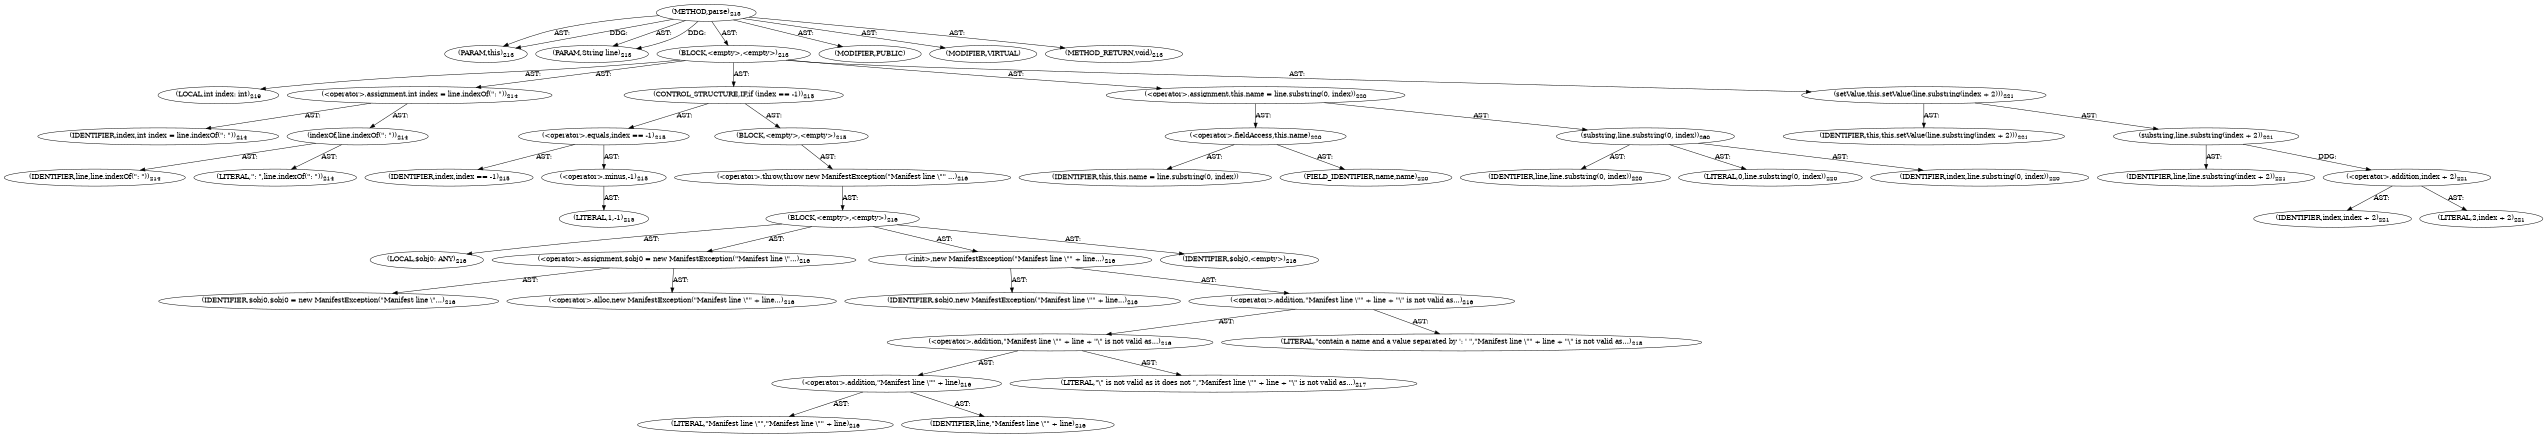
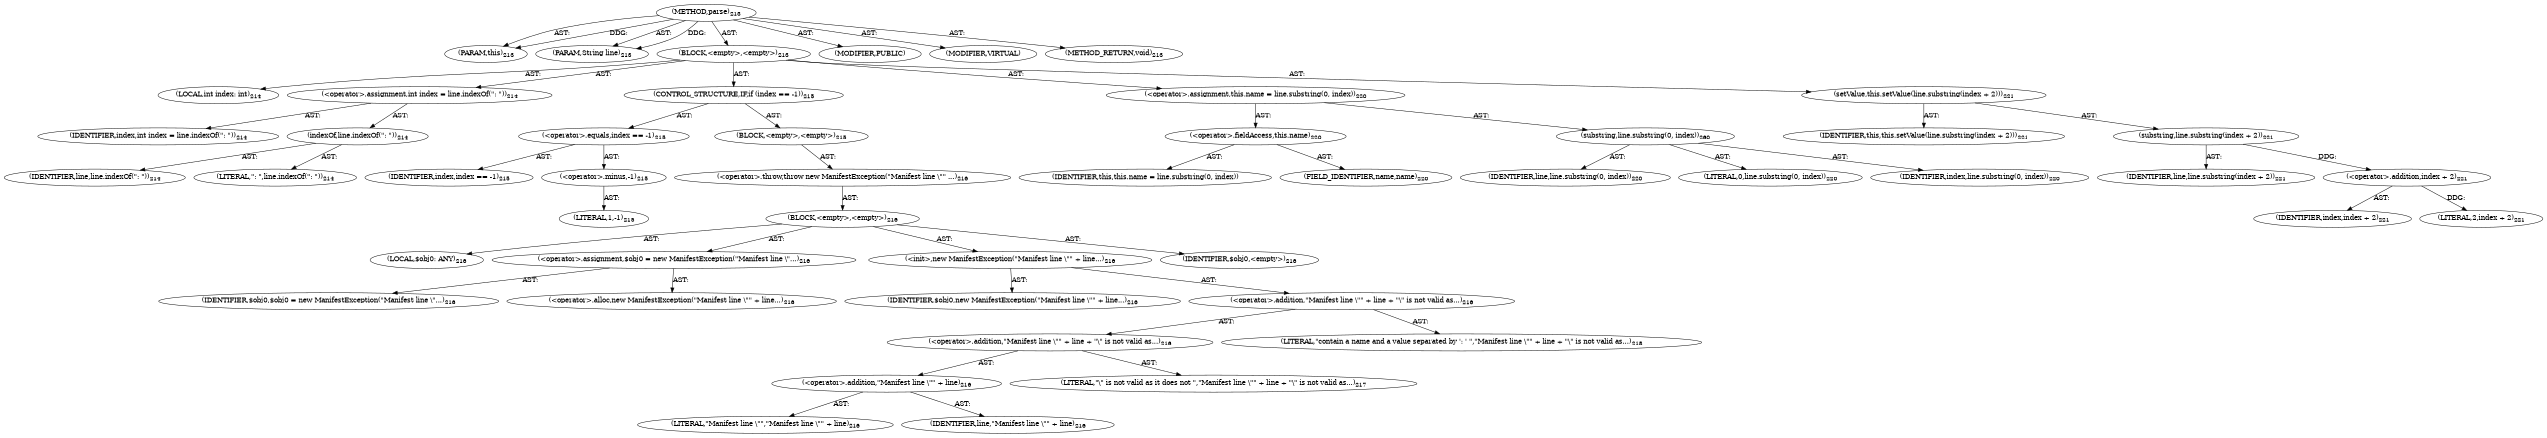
node "(LOCAL,int index: int)": text "219" -> "214"
edge "(<operator>.addition,index + 2)" -> "(LITERAL,2,index + 2)": label "AST: " -> "DDG: "
